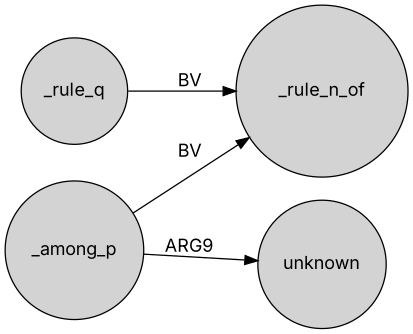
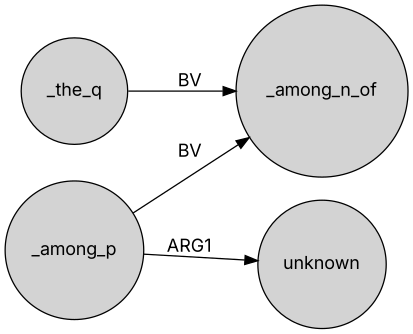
node "_rule_q": label "_rule_q" -> "_the_q"
node "_rule_n_of": label "_rule_n_of" -> "_among_n_of"
edge "_among_p" -> "unknown": label "ARG9" -> "ARG1"
